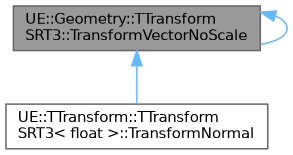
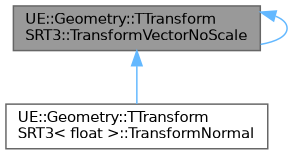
node "UE::TTransform::TTransform SRT3< float >::TransformNormal": label "UE::TTransform::TTransform SRT3< float >::TransformNormal" -> "UE::Geometry::TTransform SRT3< float >::TransformNormal"
